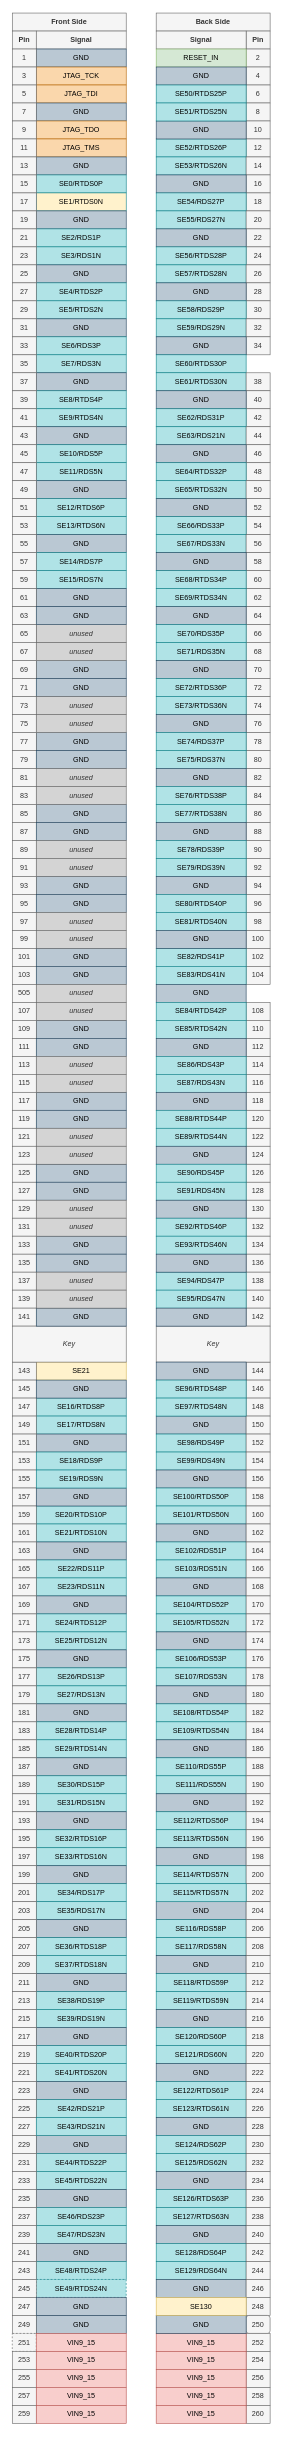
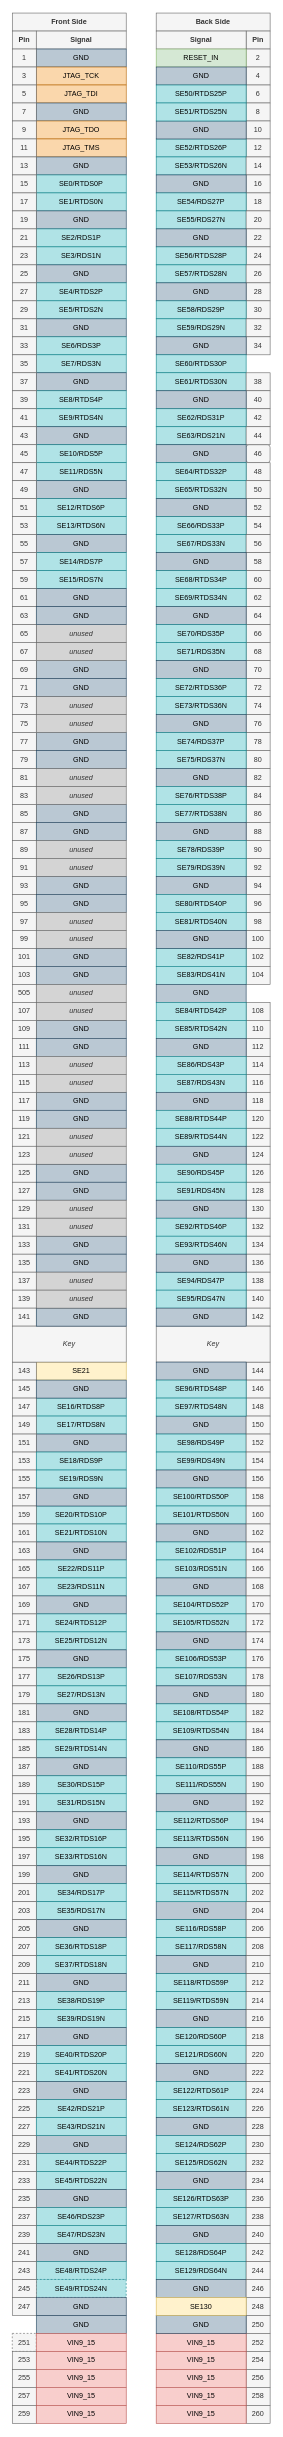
node "SE1/RTDS0N": fillcolor #fff2cc -> #b0e3e6
node "46": shape rectangle -> rounded rectangle
node "249": removed
node "250": shape rounded rectangle -> rectangle
